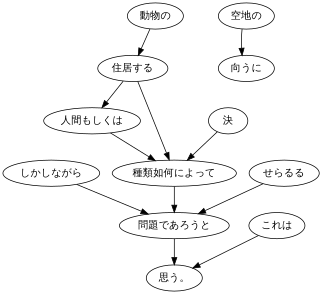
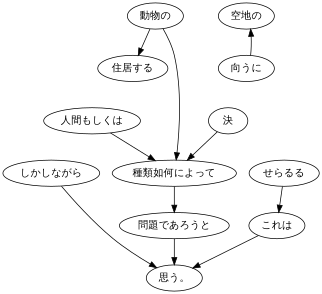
edge "空地の" -> "向うに": reversed
edge "住居する" -> "人間もしくは": removed
edge "住居する" -> "種類如何によって": now "動物の" -> "種類如何によって"
edge "せらるる" -> "問題であろうと": now "せらるる" -> "これは"
edge "しかしながら" -> "問題であろうと": now "しかしながら" -> "思う。"
